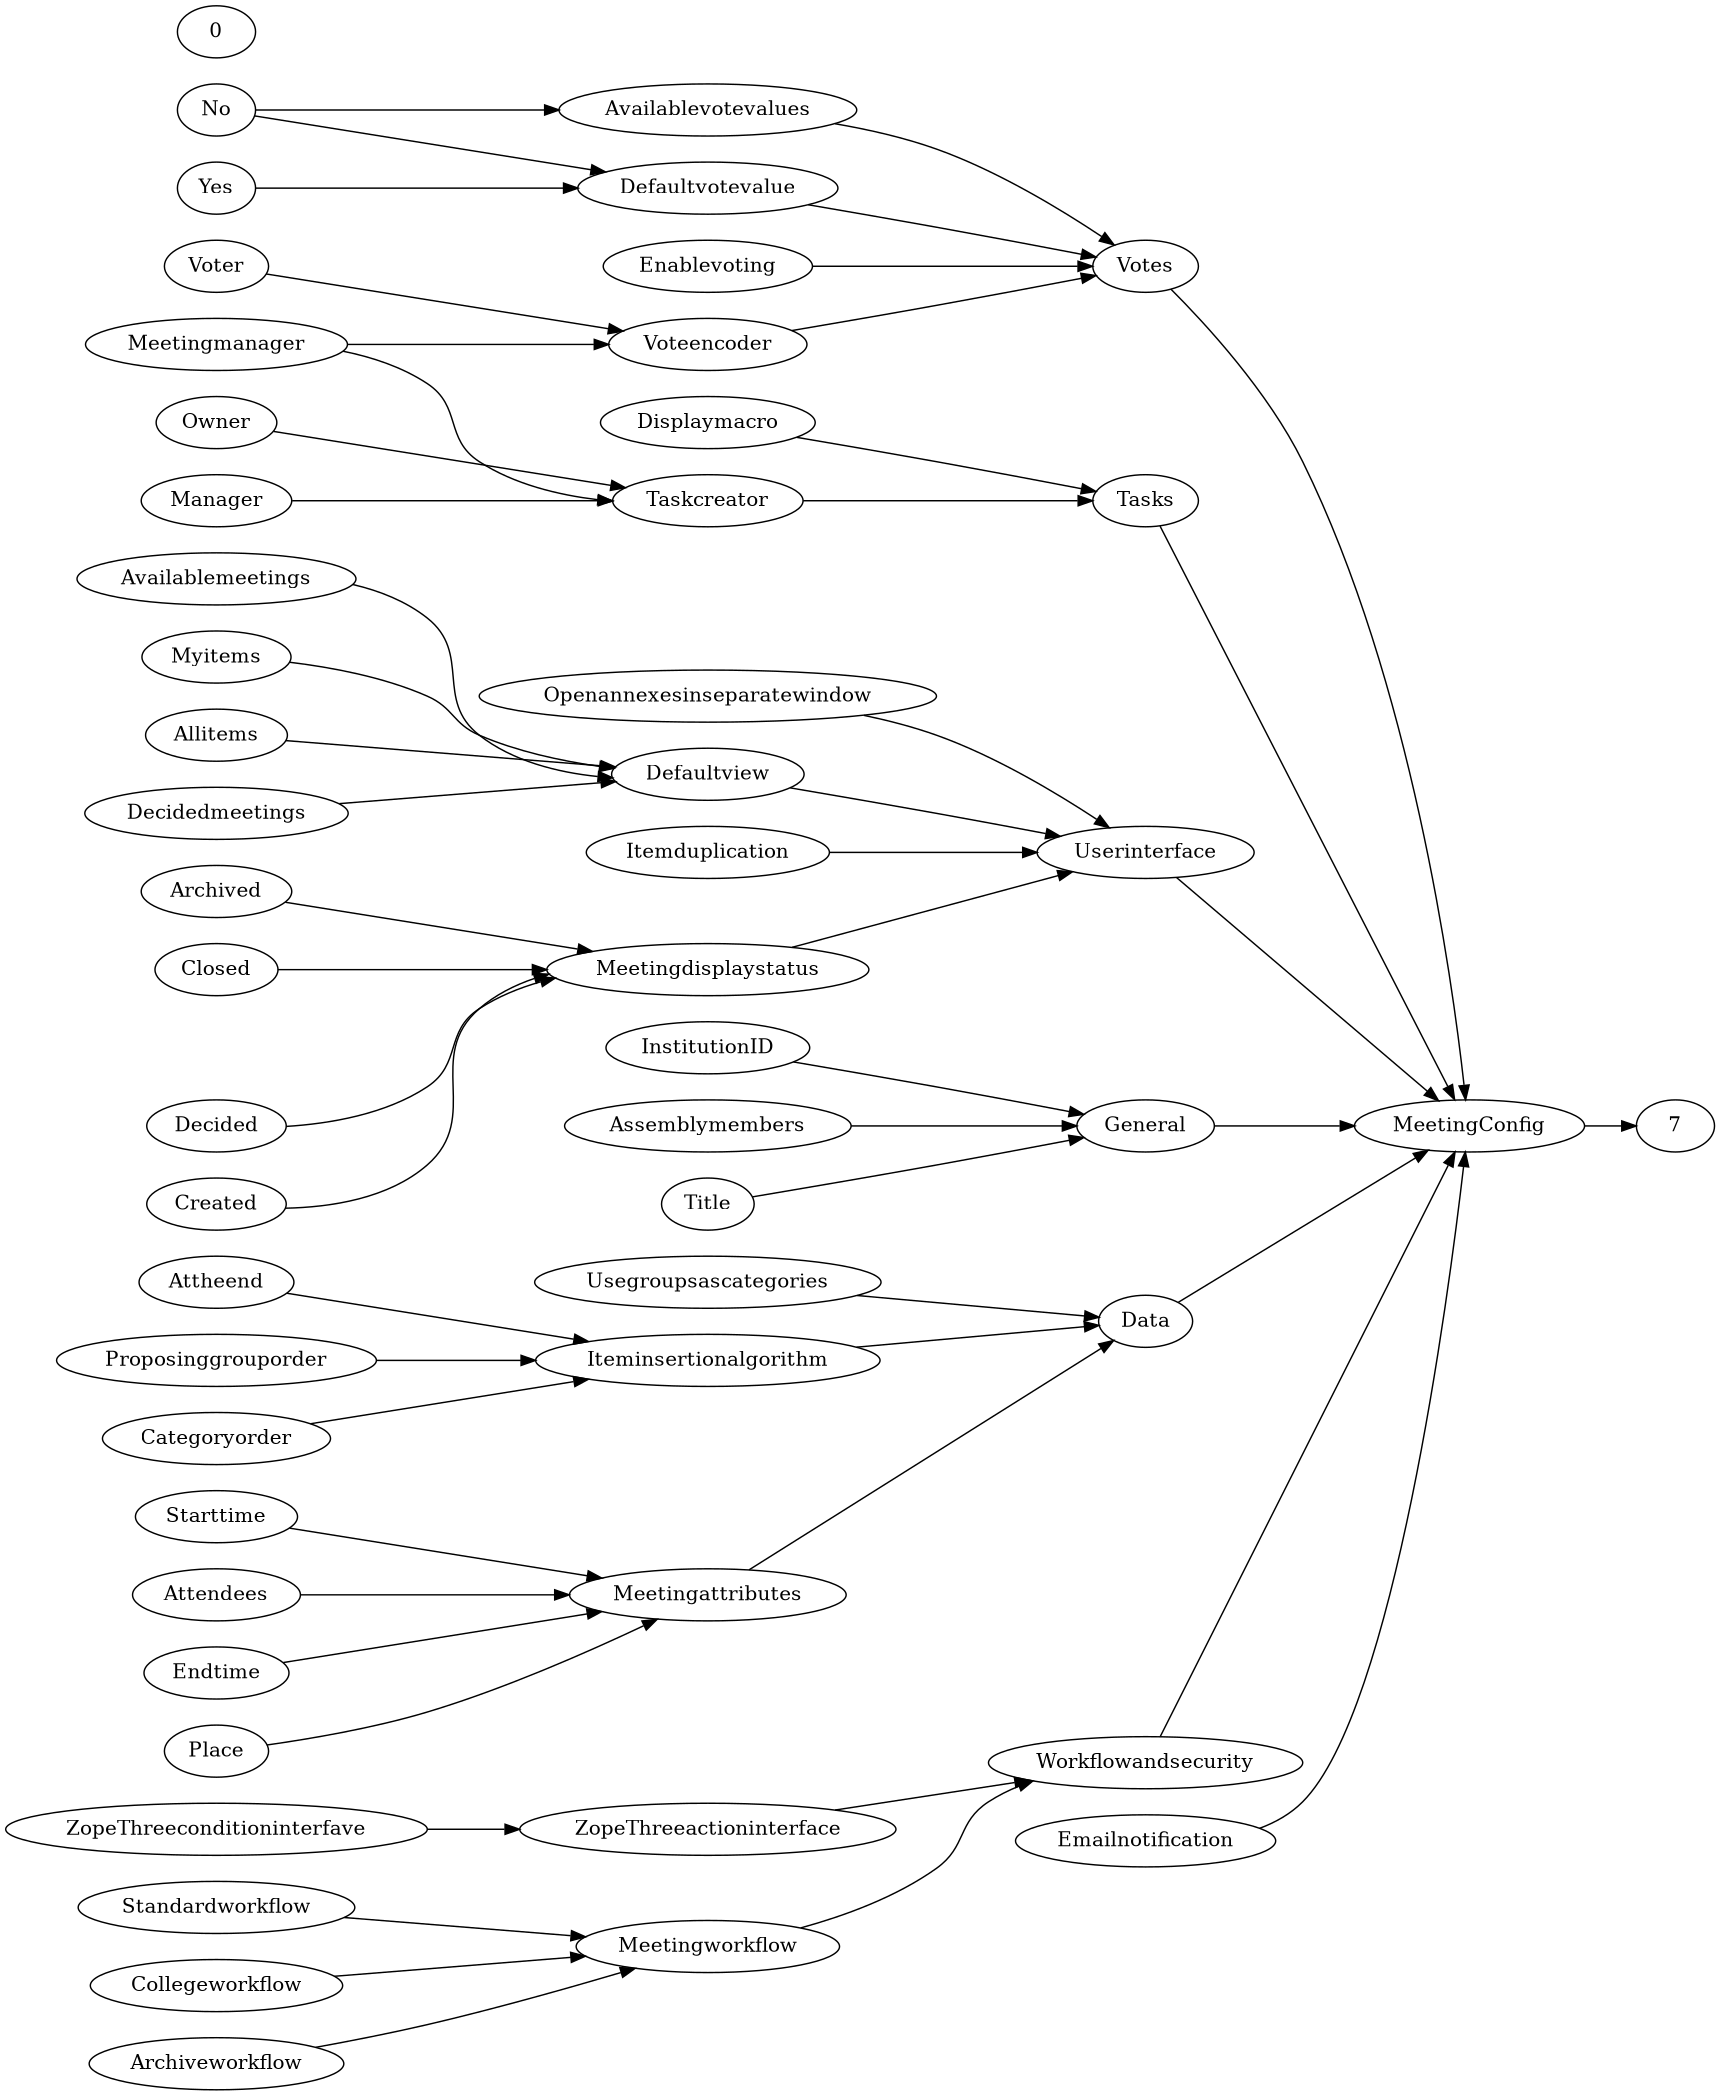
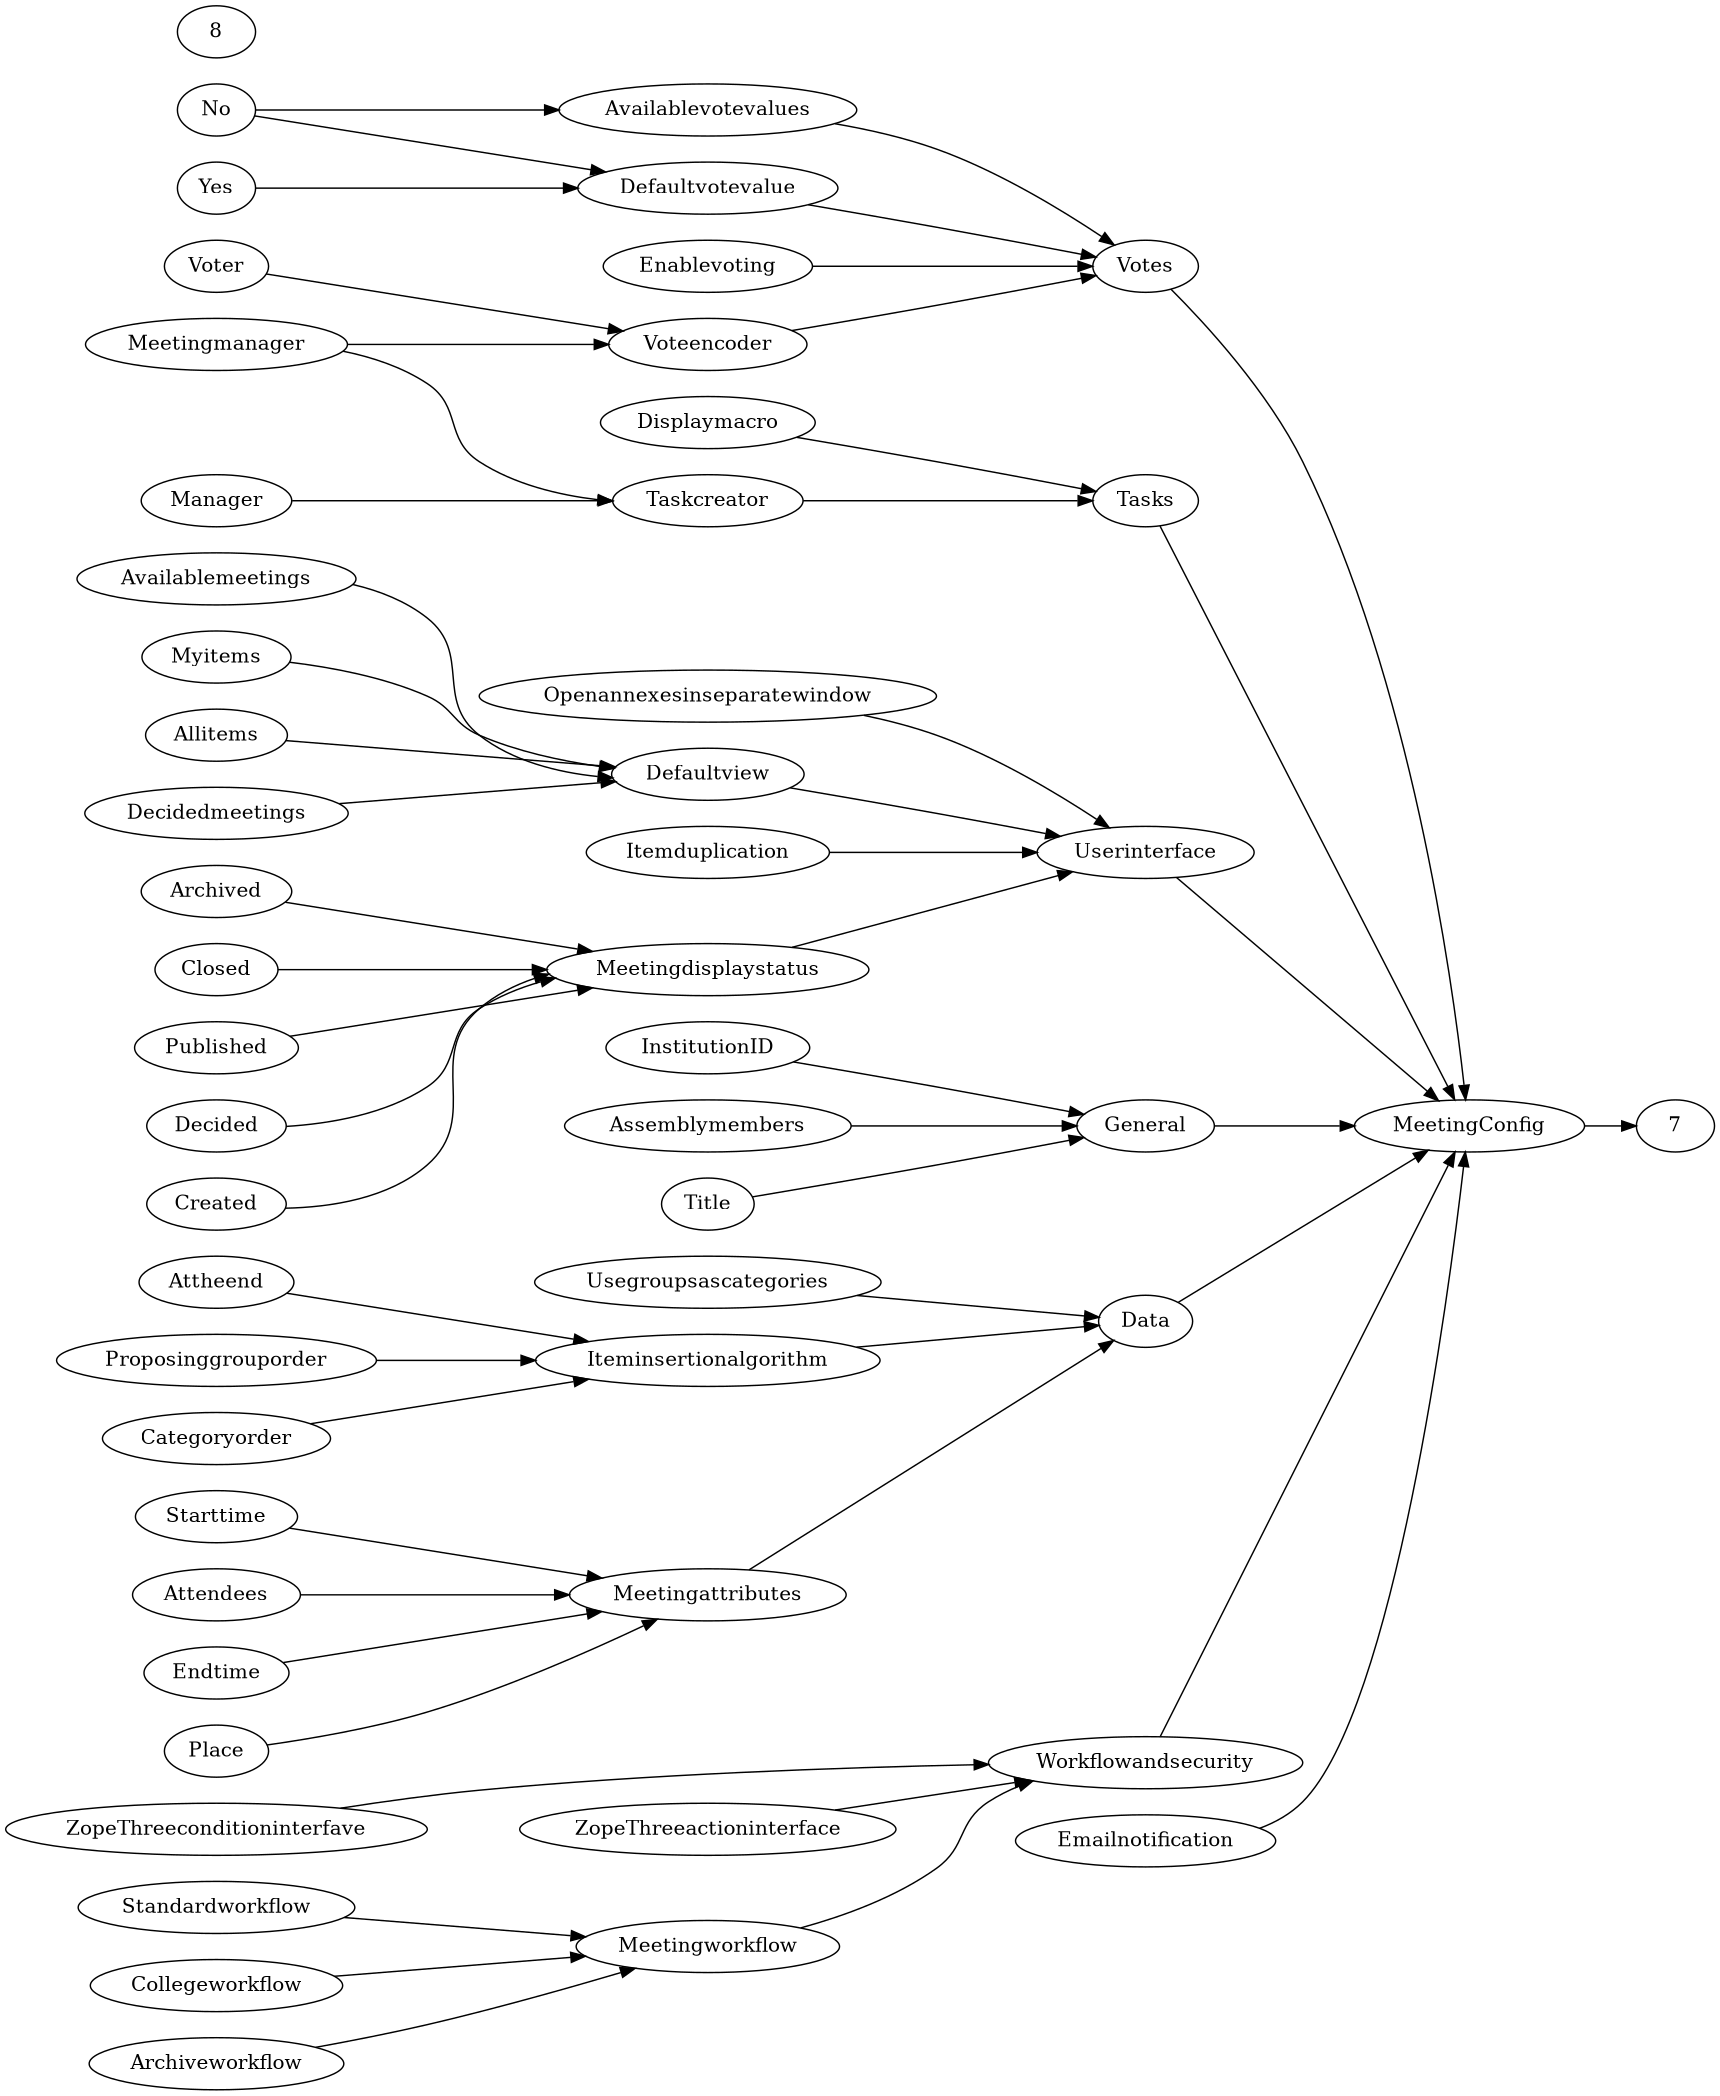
node "0": label "0" -> "8"
node "Owner": removed
node "Published": added
edge "ZopeThreeconditioninterfave" -> "ZopeThreeactioninterface": now "ZopeThreeconditioninterfave" -> "Workflowandsecurity"
